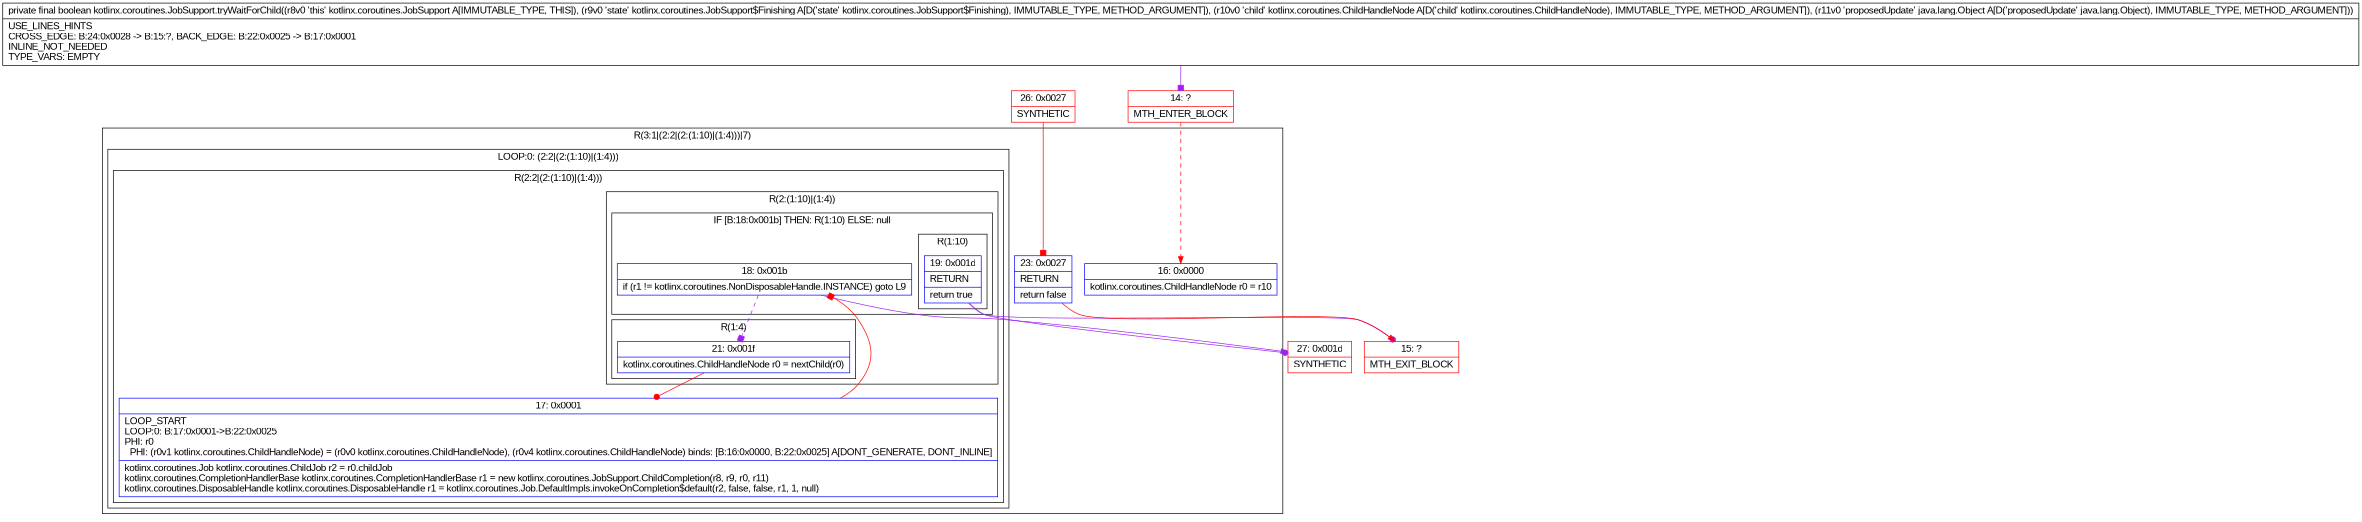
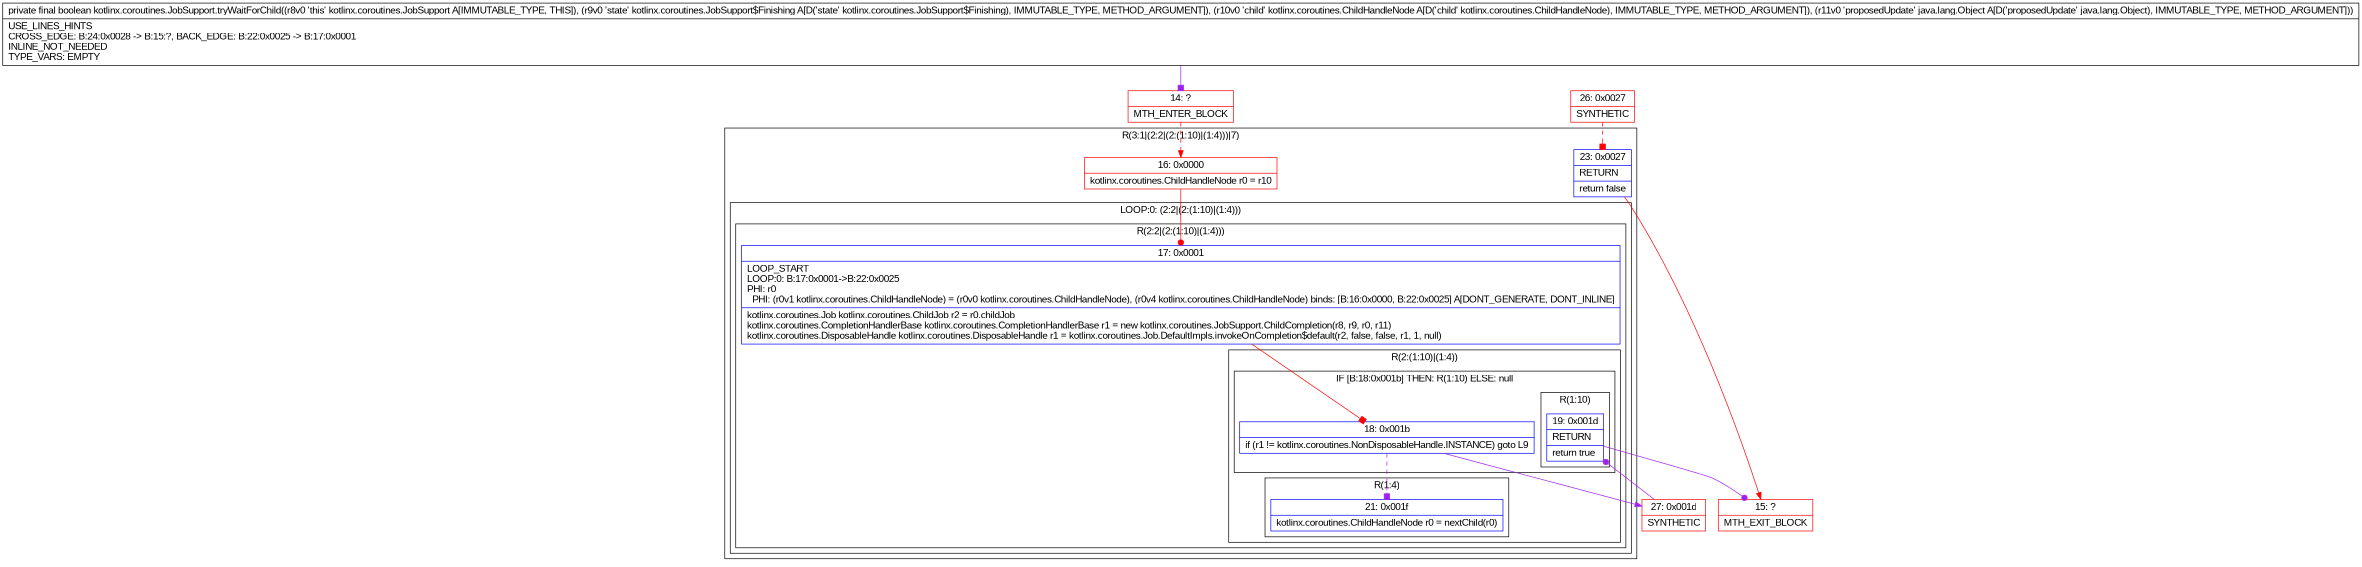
edge "26: 0x0027" -> "23: 0x0027": style solid -> dashed
node "16: 0x0000": color blue -> red
edge "19: 0x001d" -> "27: 0x001d": reversed
edge "21: 0x001f" -> "17: 0x0001": now "16: 0x0000" -> "17: 0x0001"
